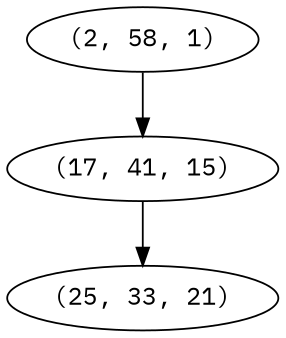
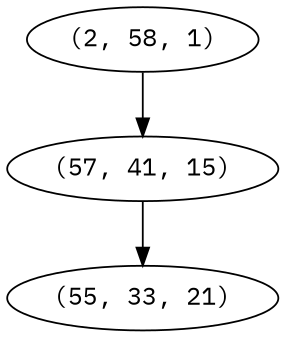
node "(17, 41, 15)": label "(17, 41, 15)" -> "(57, 41, 15)"
node "(25, 33, 21)": label "(25, 33, 21)" -> "(55, 33, 21)"
